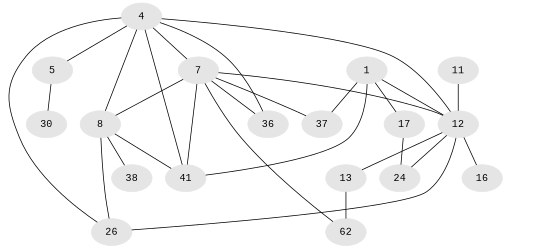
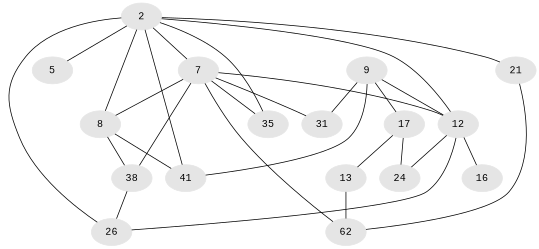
node "4": label "4" -> "2"
node "1": label "1" -> "9"
node "11": removed
node "21": added
node "30": removed
edge "7" -- "41": now "7" -- "38"
node "36": label "36" -> "35"
node "37": label "37" -> "31"
edge "12" -- "13": now "17" -- "13"
edge "8" -- "26": now "38" -- "26"
